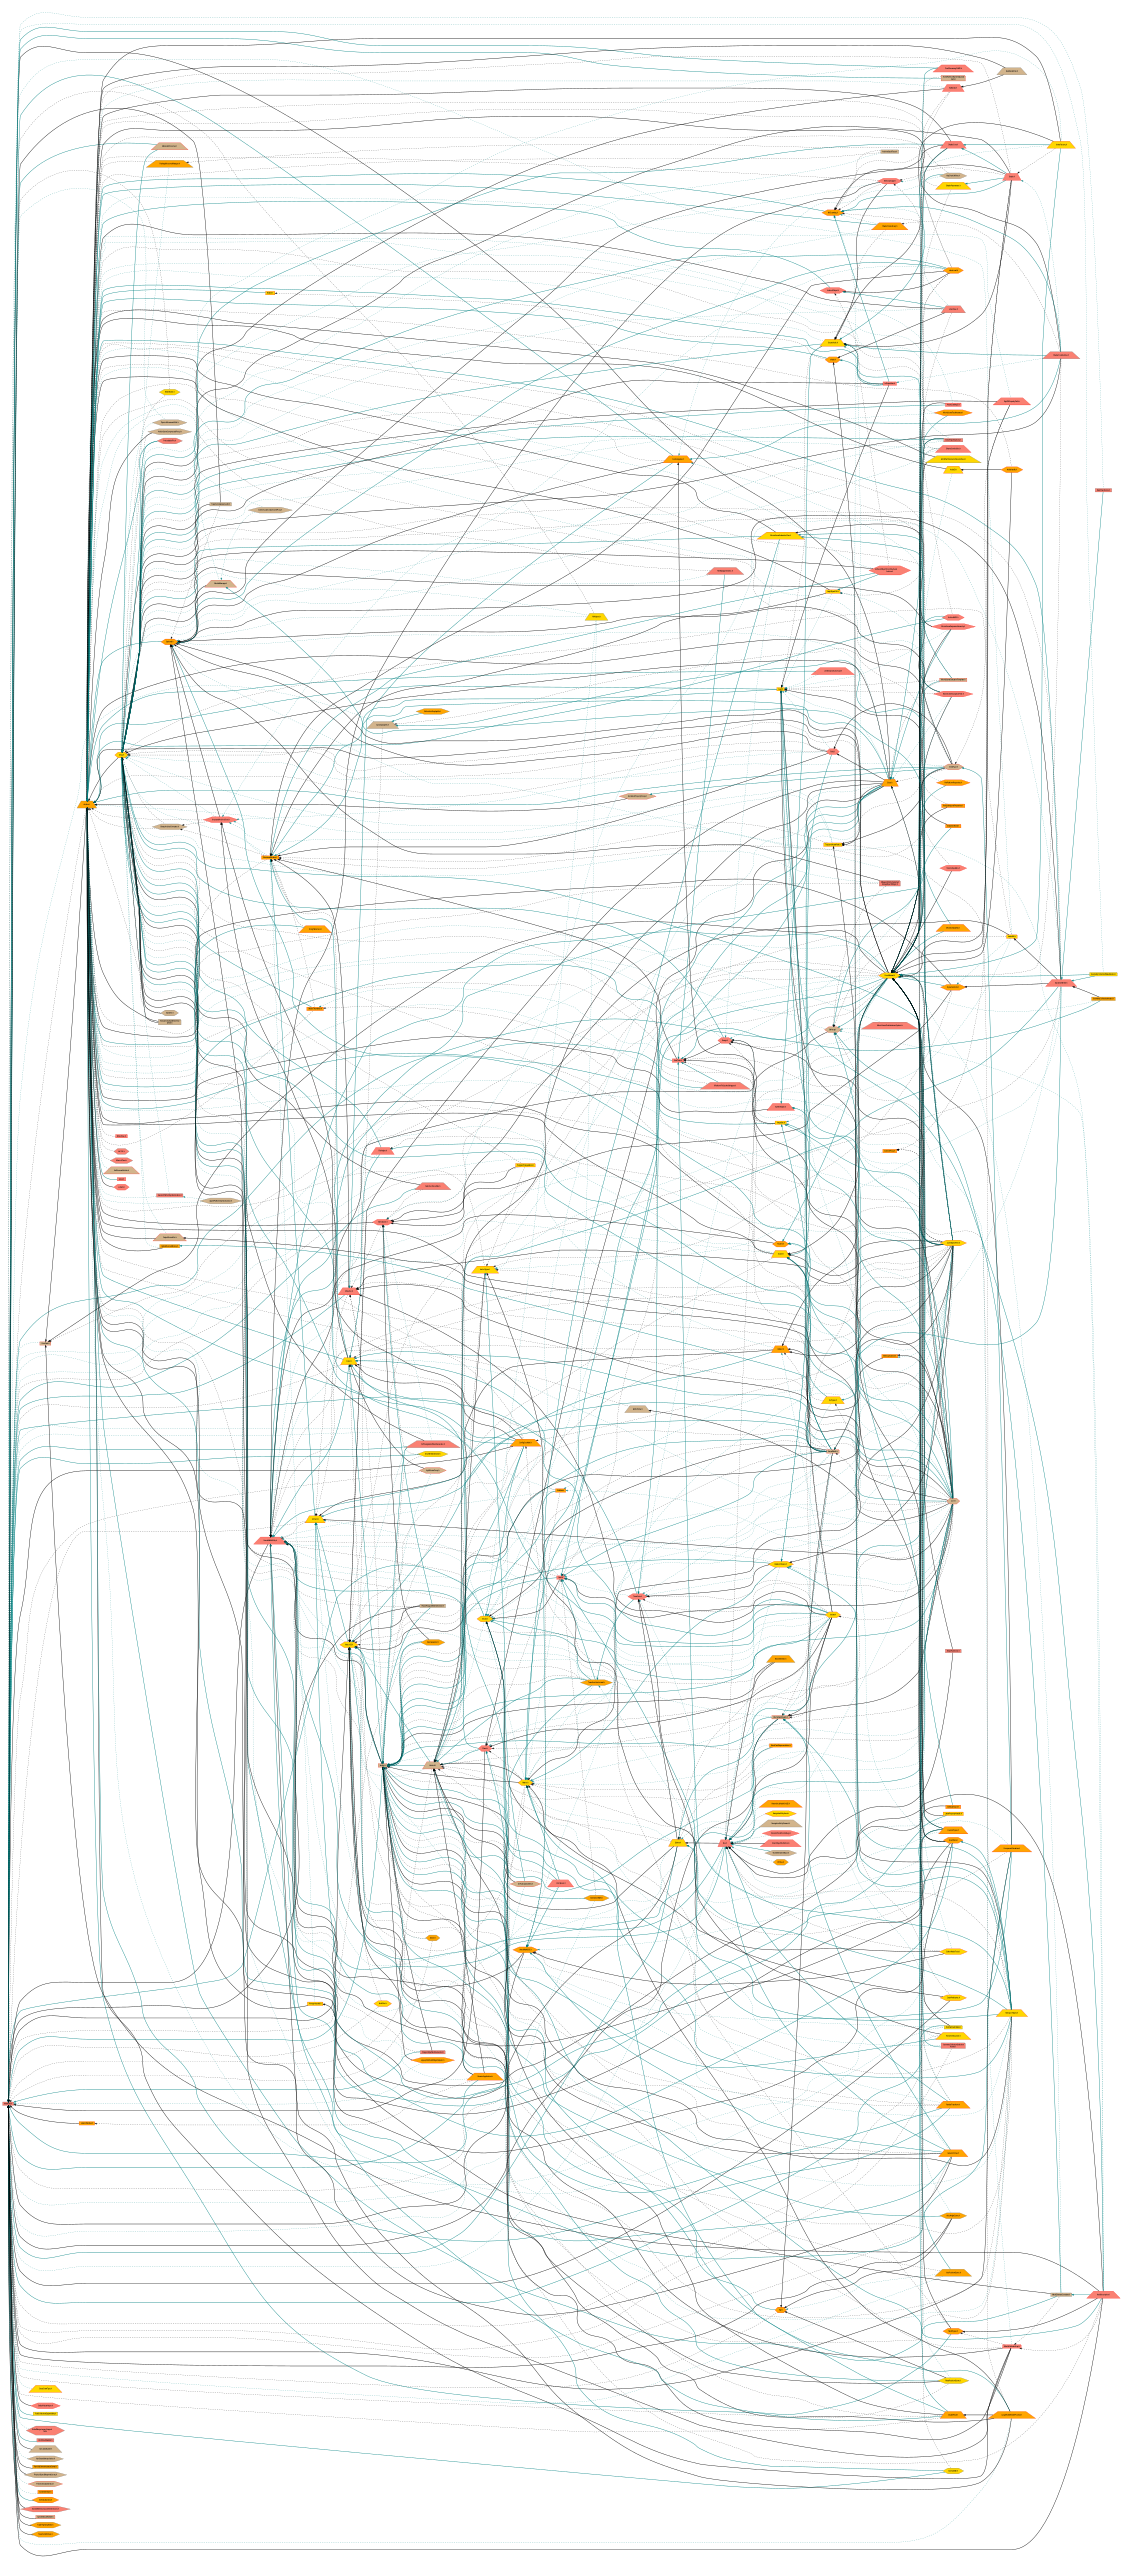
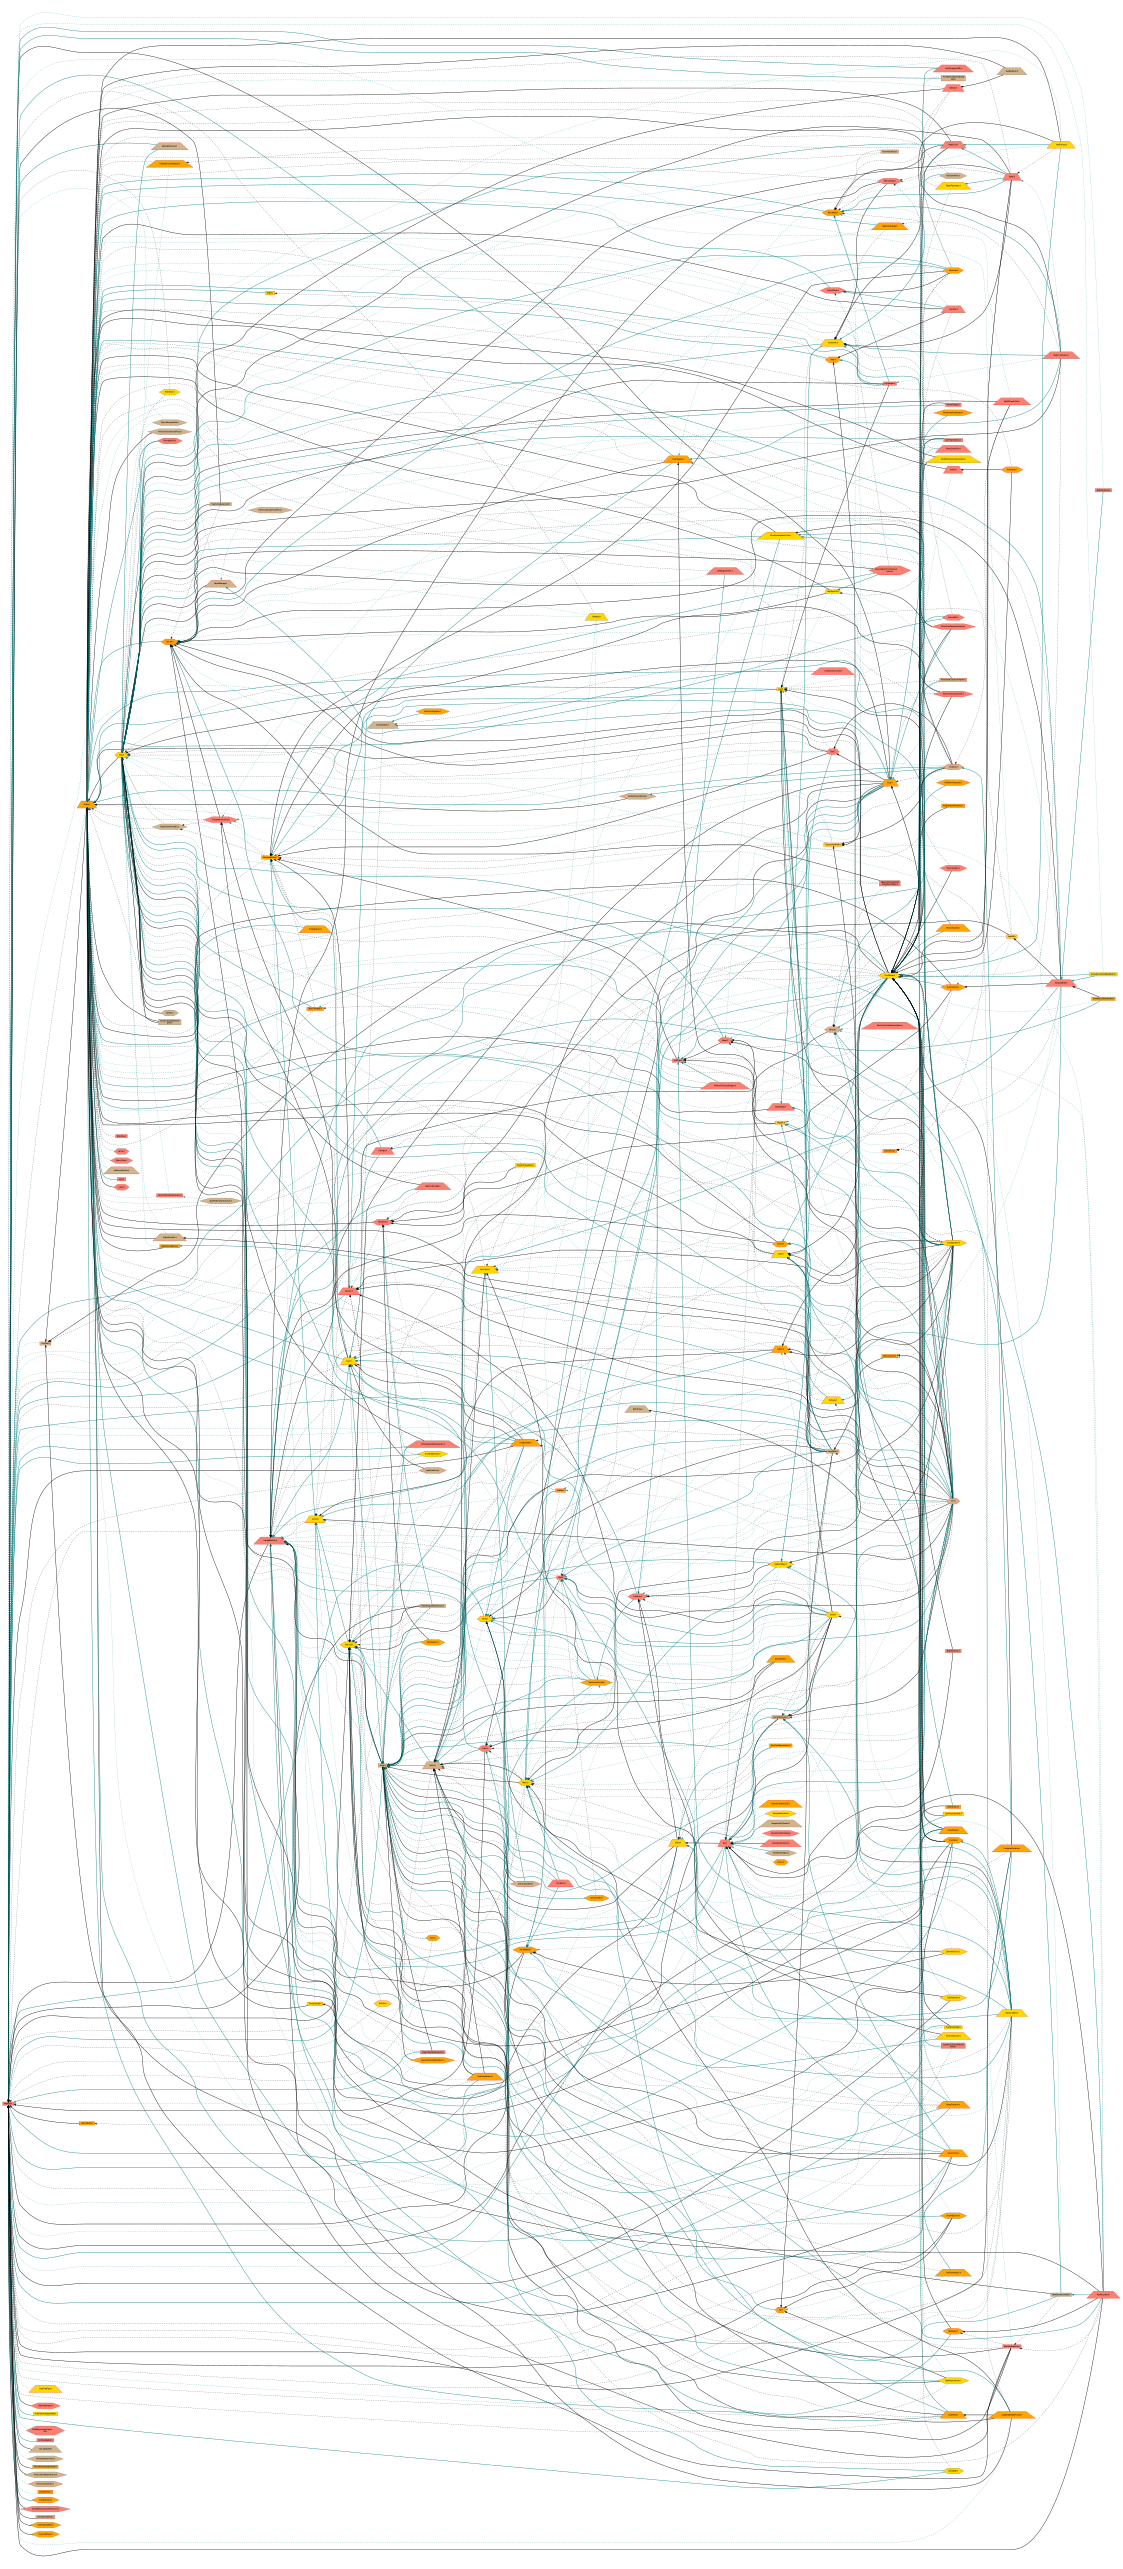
node "NodeID.h": fillcolor gold -> salmon
node "SimpleCellGrid.h": removed
edge "MeshTypes.h" -> "ConfigCacheIni.h": now "Core.h" -> "ConfigCacheIni.h"
